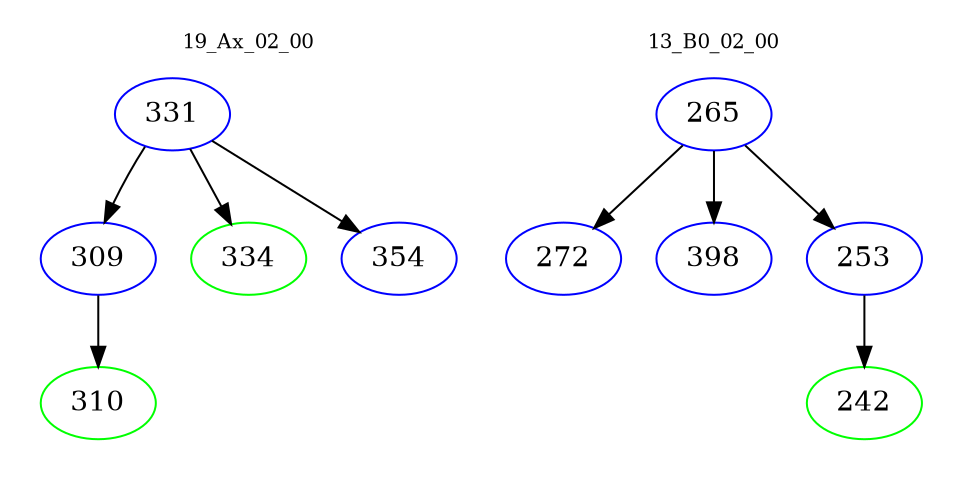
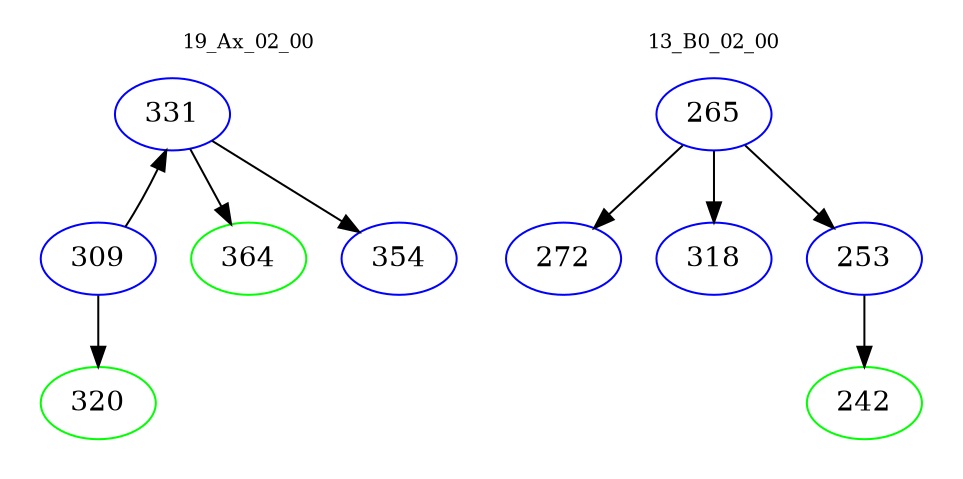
edge "331" -> "309": reversed
node "334": label "334" -> "364"
node "398": label "398" -> "318"
node "310": label "310" -> "320"
